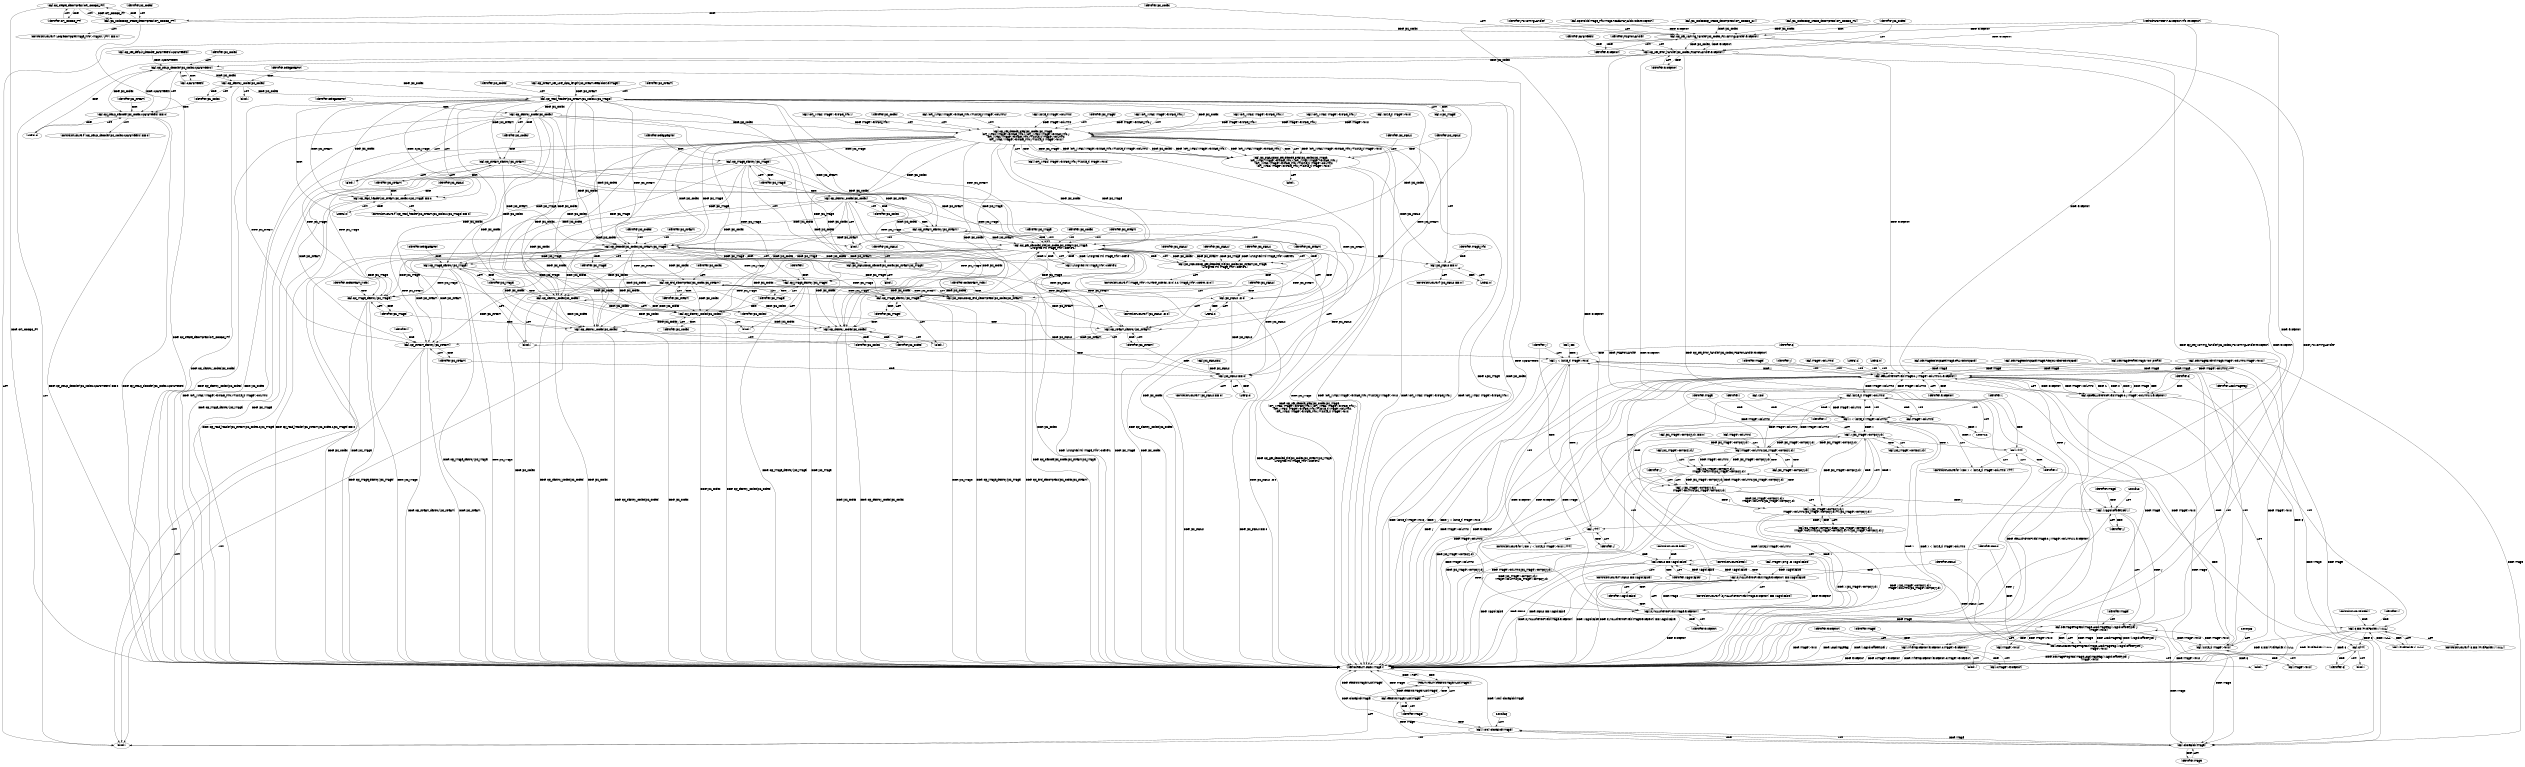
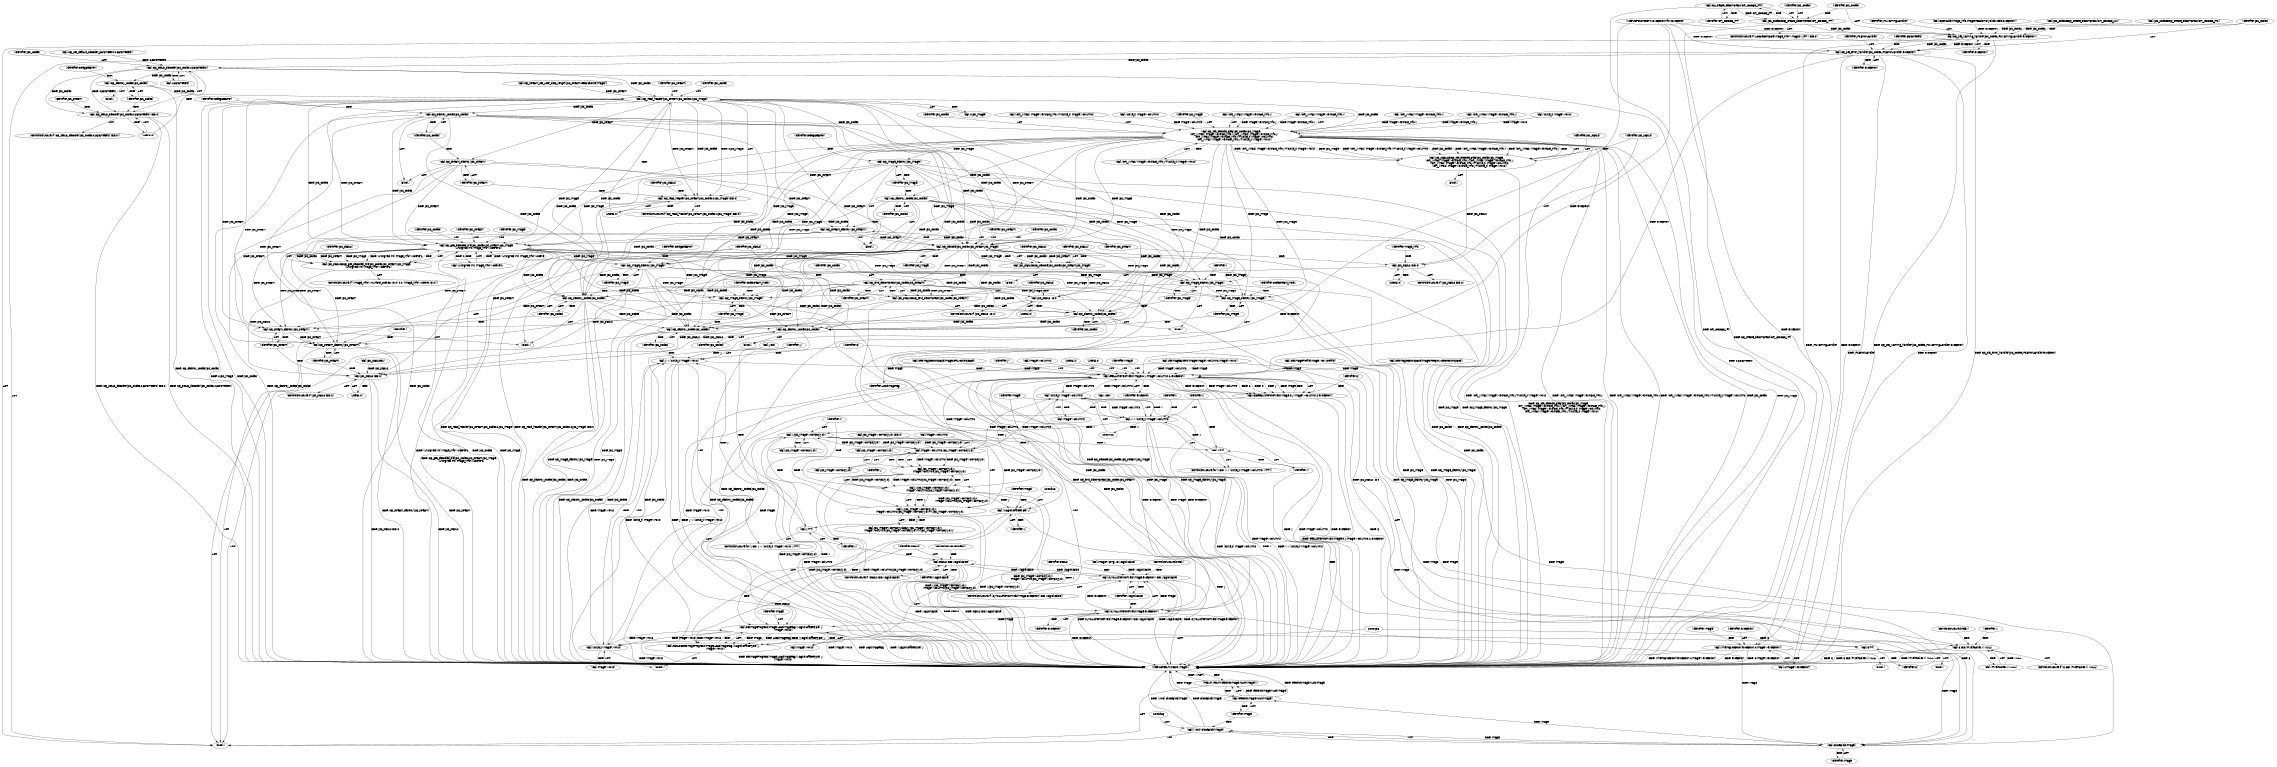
edge "(Call,jp2_status=opj_end_decompress(jp2_codec,jp2_stream))" -> "(Call,opj_end_decompress(jp2_codec,jp2_stream))": label "AST: " -> "CFG: "
edge "(Call,q == (PixelPacket *) NULL)" -> "(Call,q++)": now "1000688" -> "(Call,q++)"
